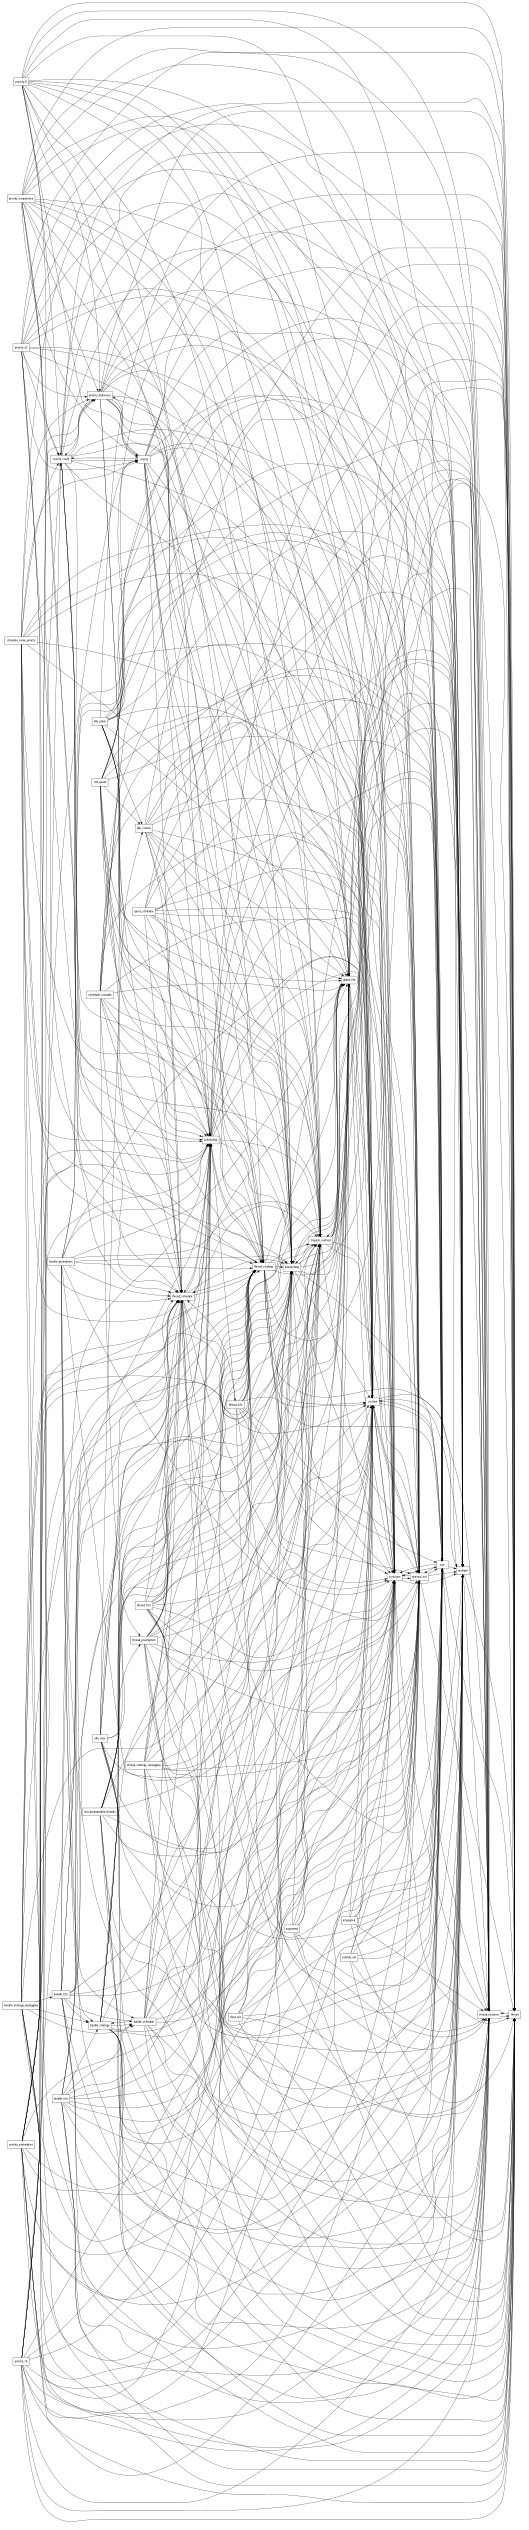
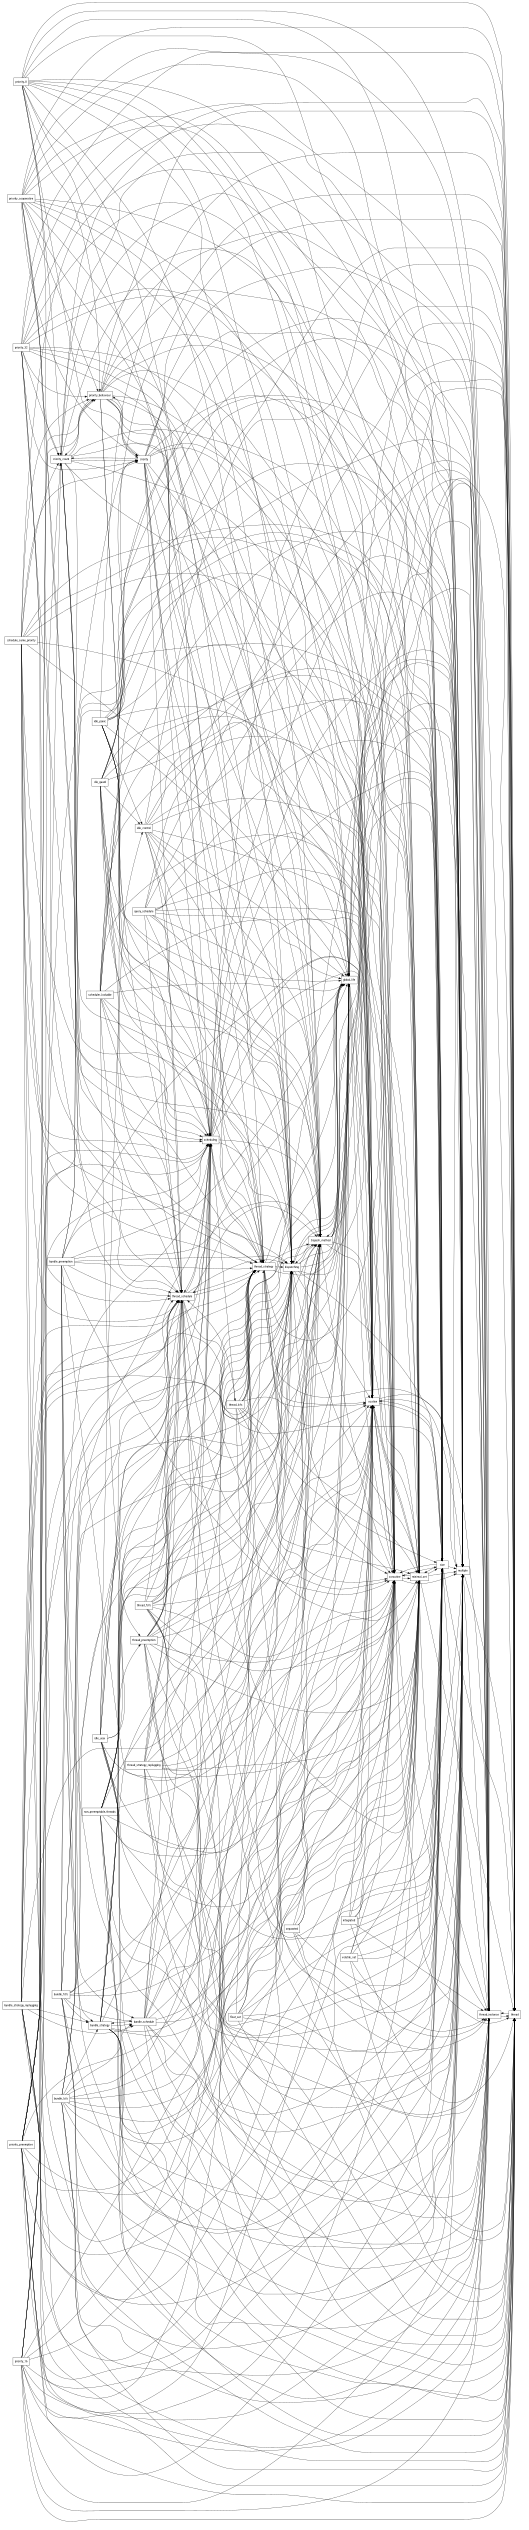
edge "separated" -> "dispach_method": now "priority_32" -> "dispach_method"
edge "priority_16" -> "thread_strategy": now "float_set" -> "thread_strategy"
edge "bundle_strategy_replugging" -> "bundle_fcfs": now "bundle_strategy_replugging" -> "thread_schedule"
